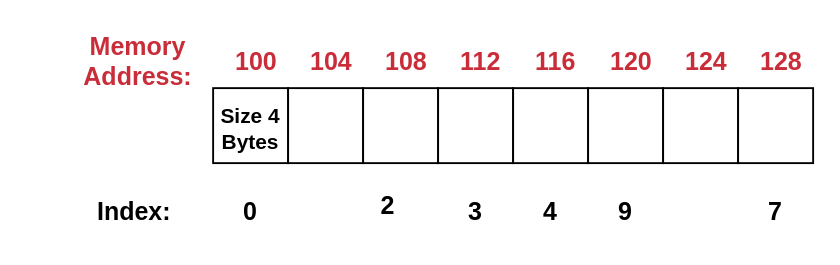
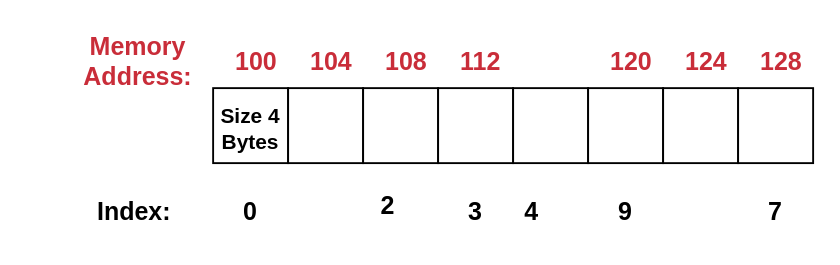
node "116": removed
node "4": moved (551, 210) -> (532, 210)
